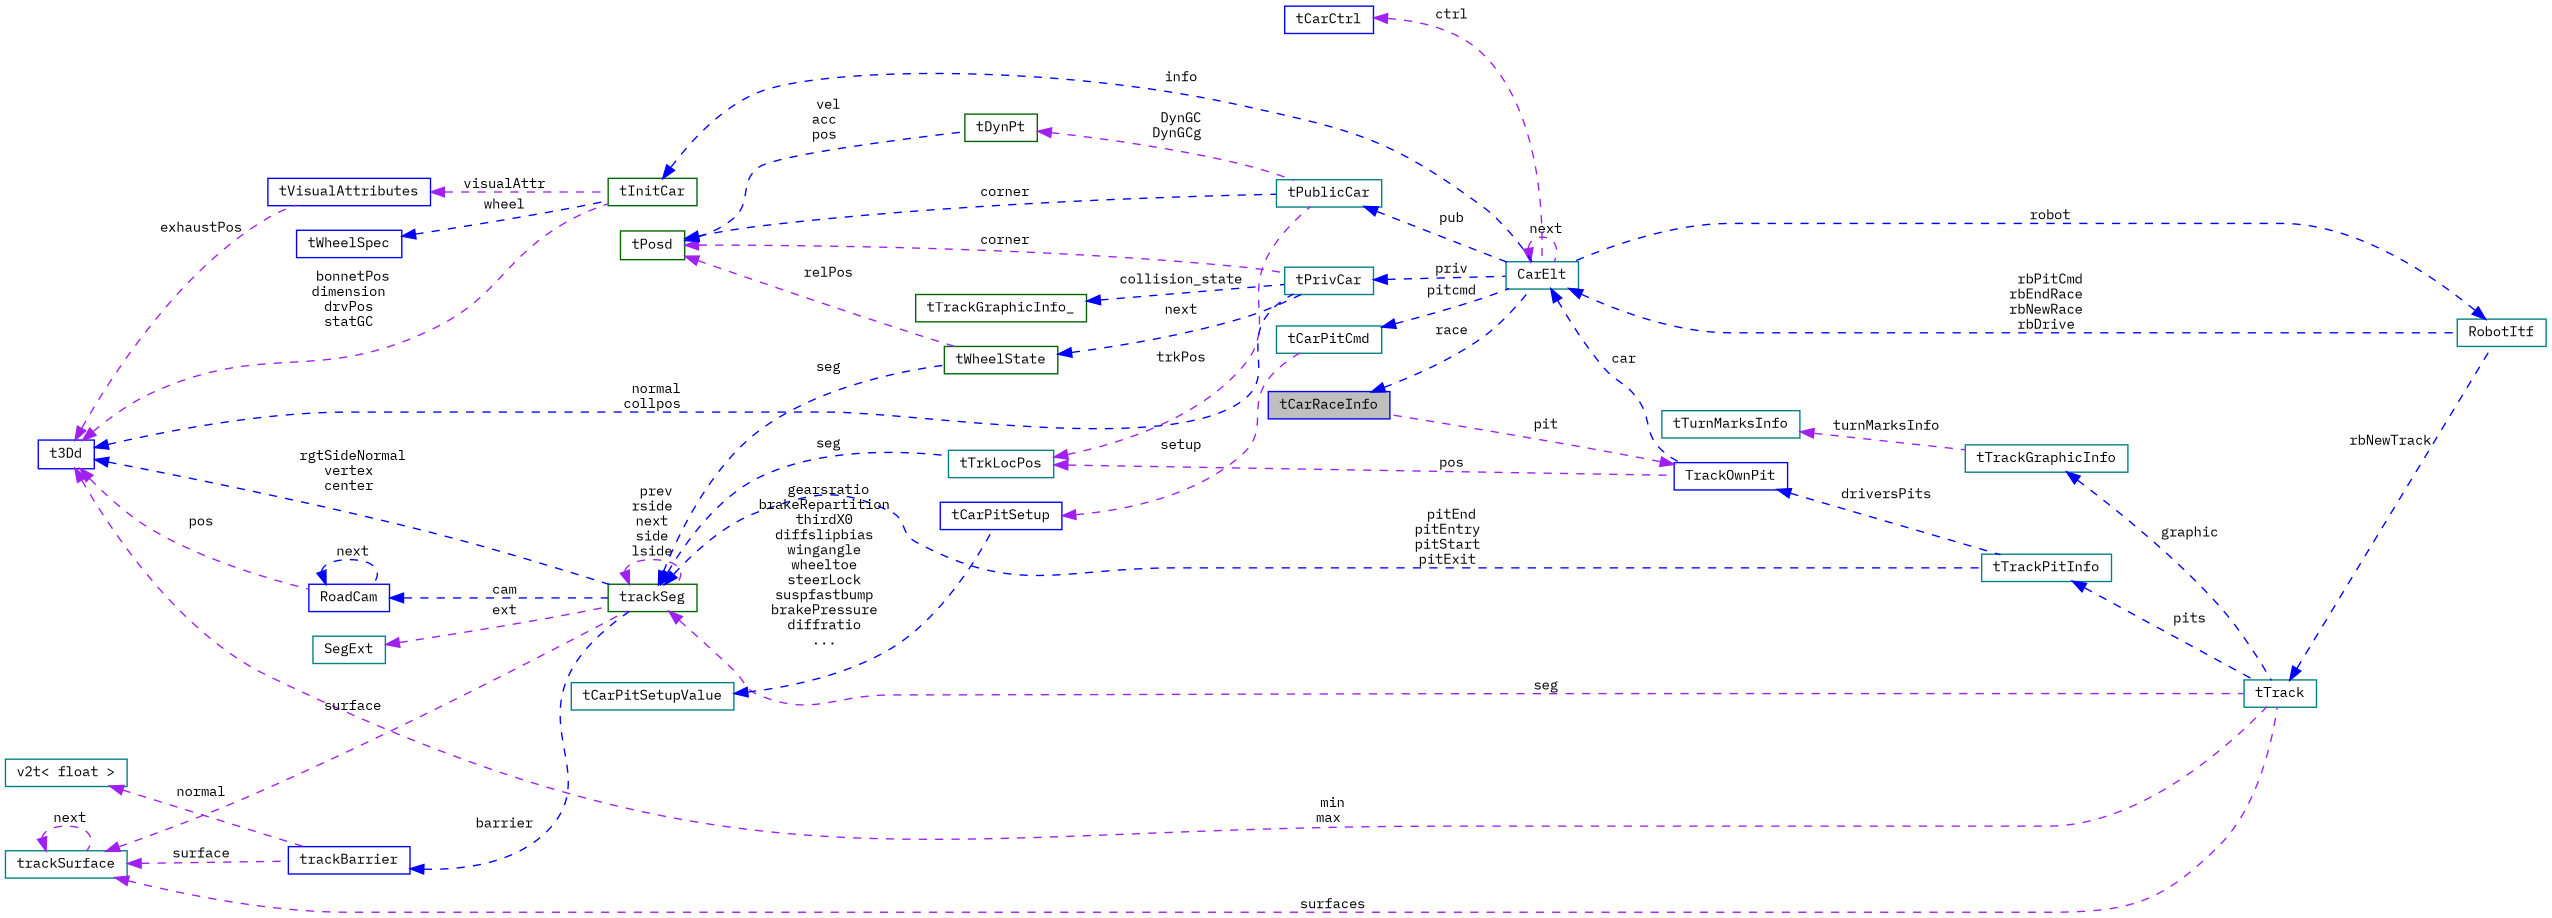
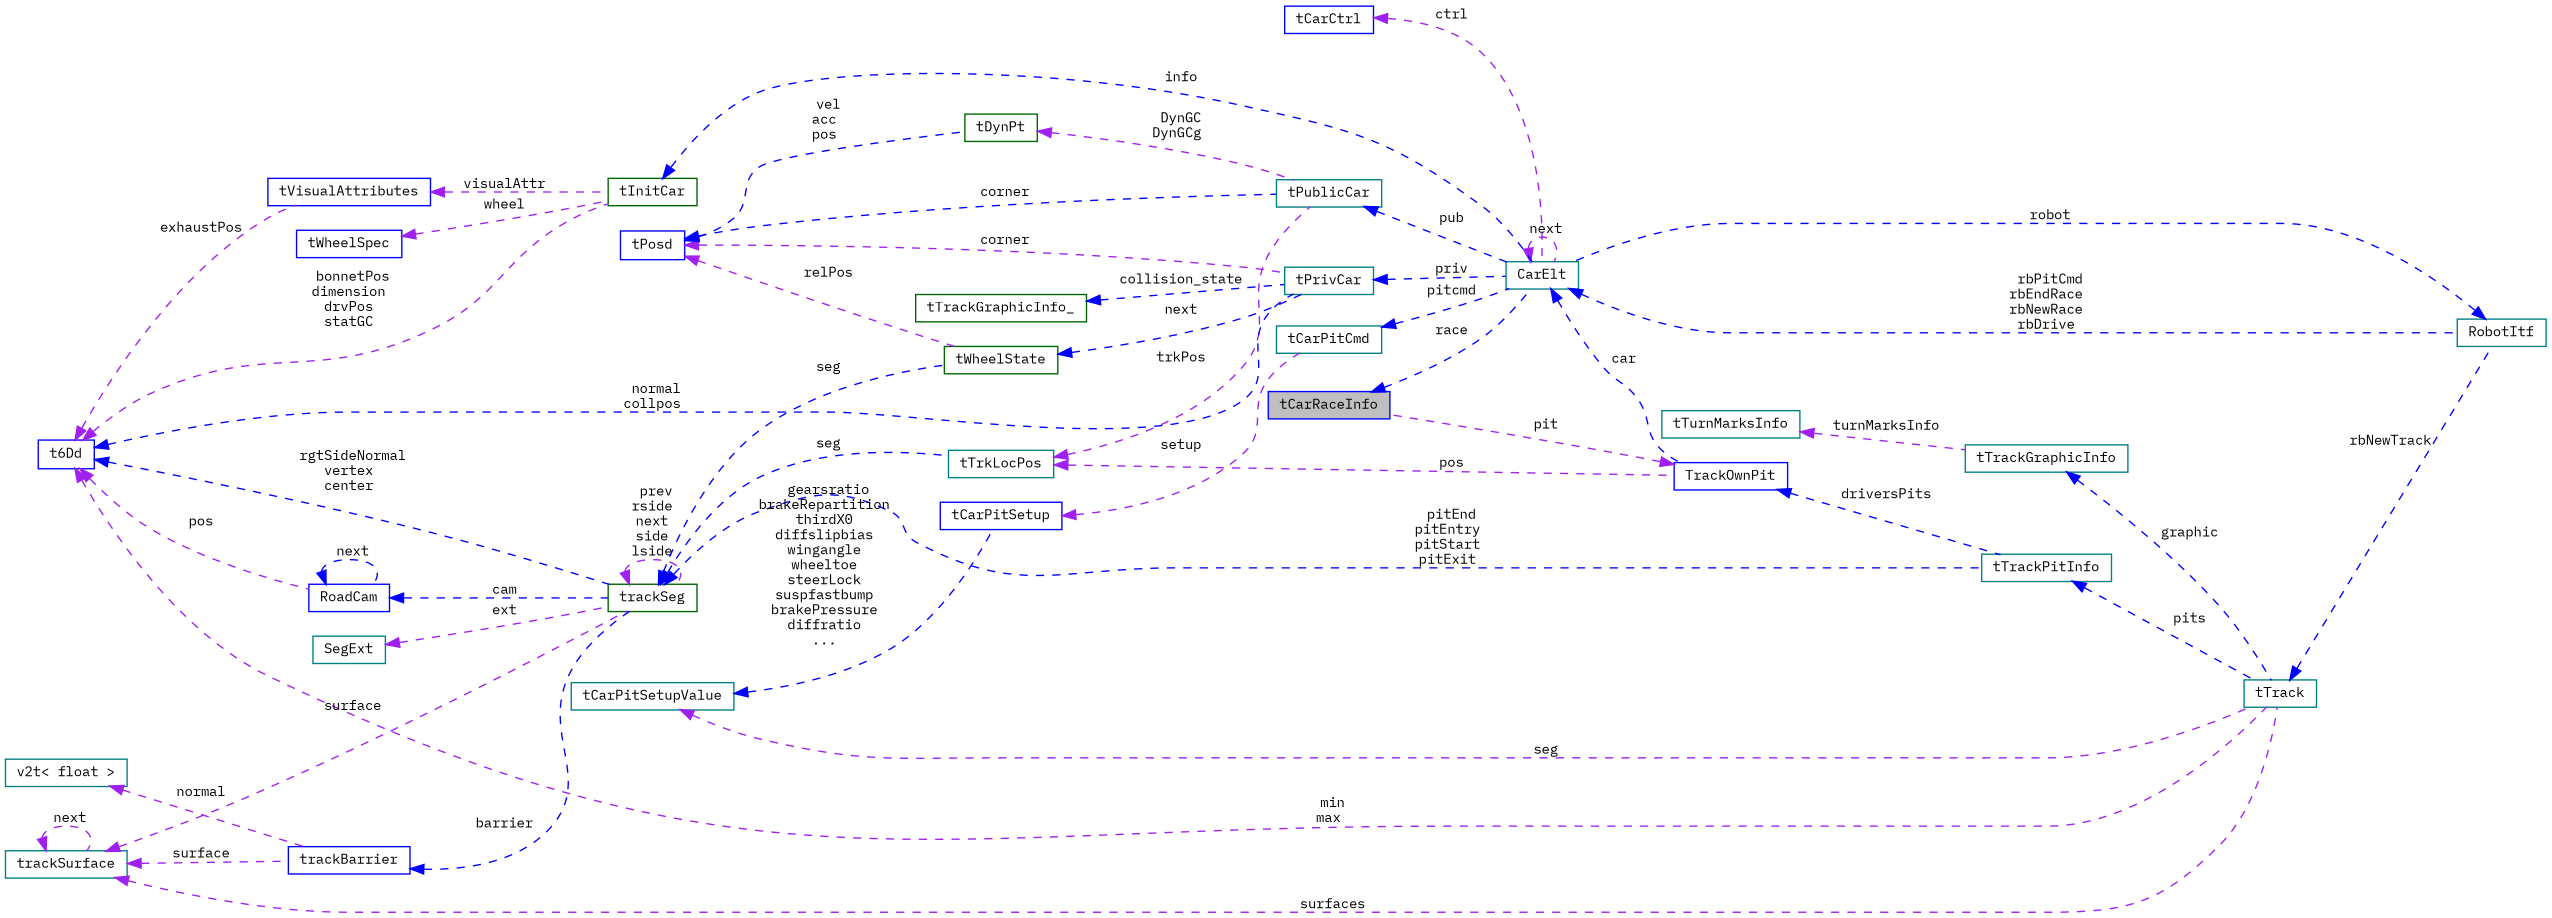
edge "tInitCar" -> "tWheelSpec": color blue -> purple
node "tPosd": color darkgreen -> blue
node "t3Dd": label "t3Dd" -> "t6Dd"
edge "tTrack" -> "trackSeg": now "tTrack" -> "tCarPitSetupValue"
